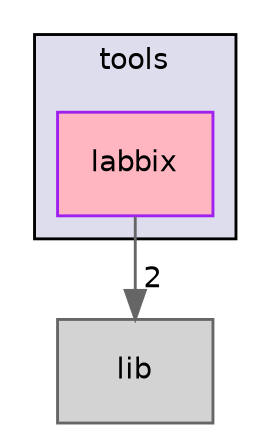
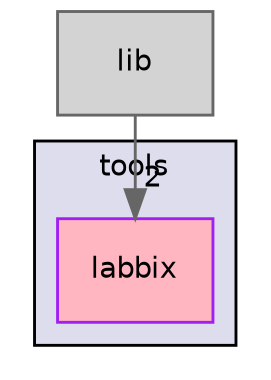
edge "labbix" -> "lib": reversed
